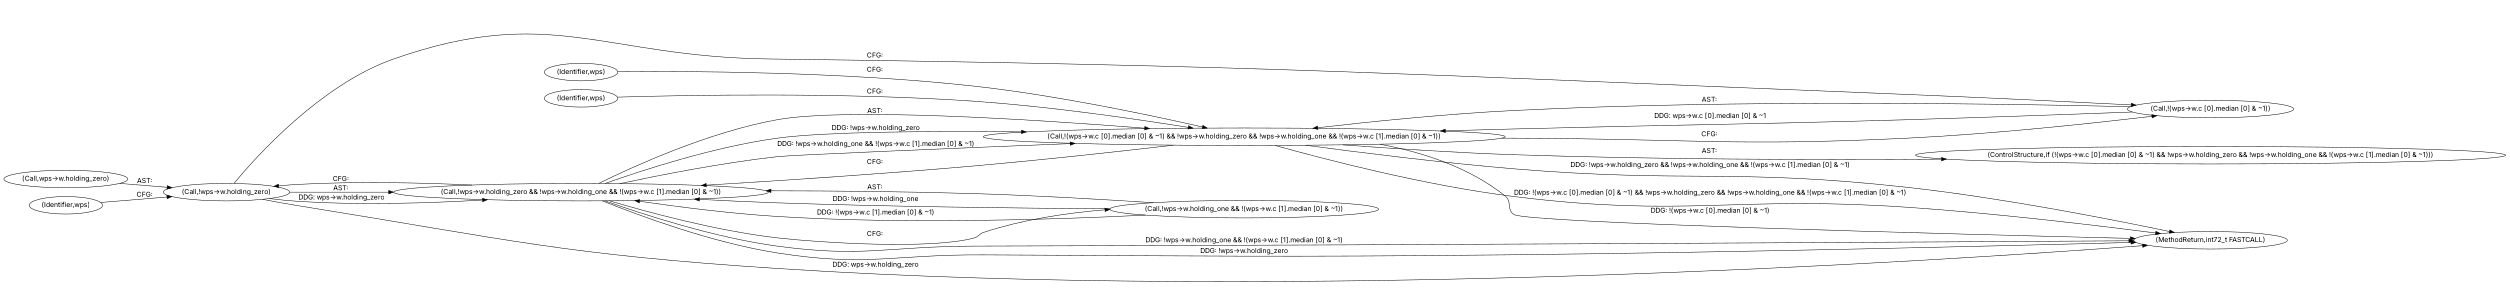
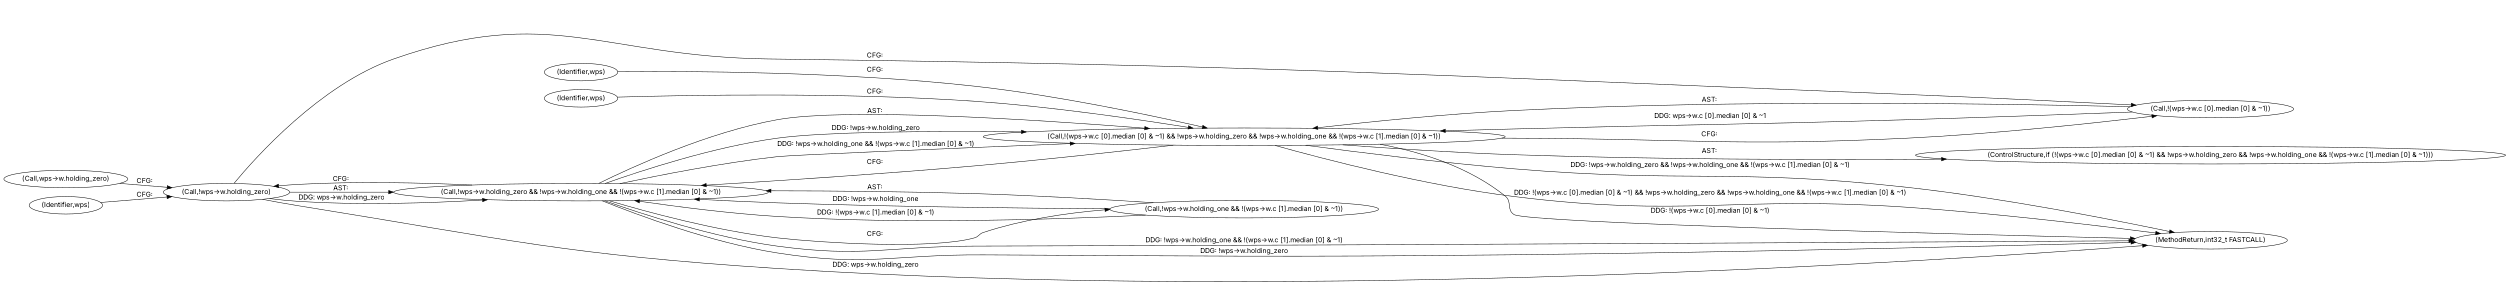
edge "(Call,wps->w.holding_zero)" -> "(Call,!wps->w.holding_zero)": label "AST: " -> "CFG: "
node "(MethodReturn,int72_t FASTCALL)": label "(MethodReturn,int72_t FASTCALL)" -> "(MethodReturn,int32_t FASTCALL)"
